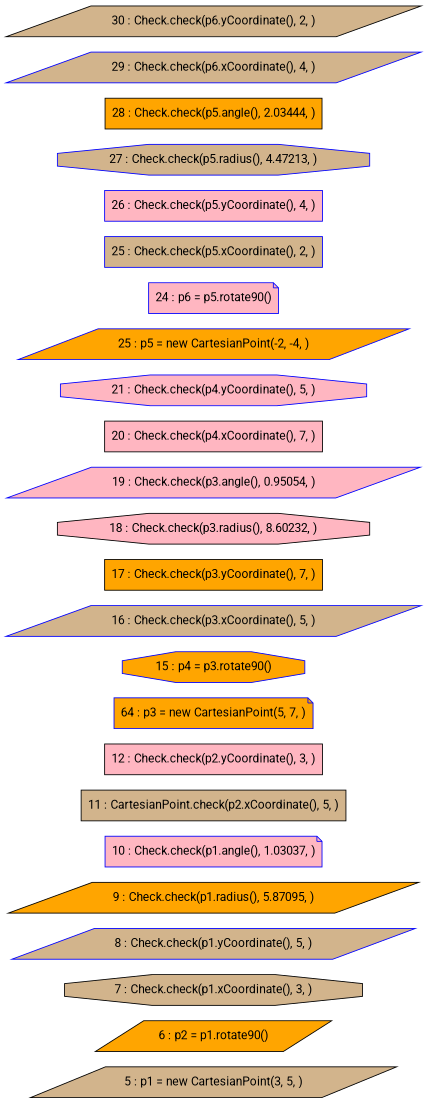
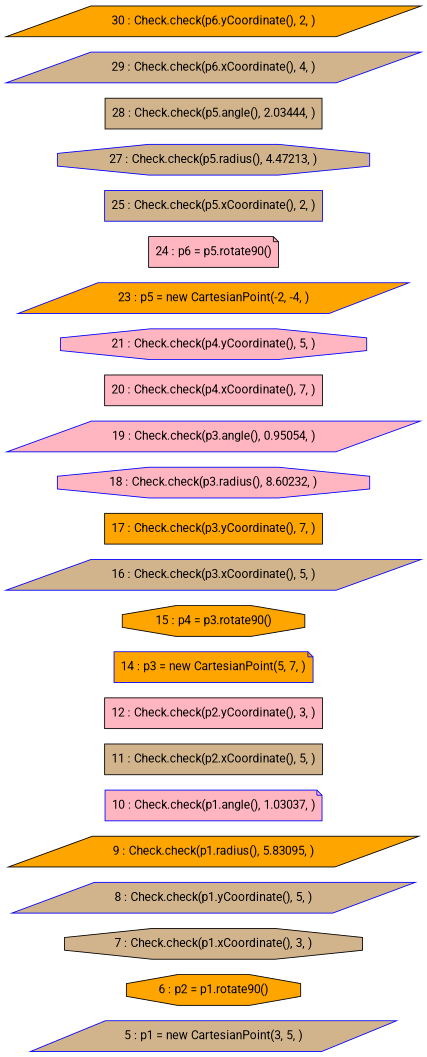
node "30 : Check.check(p6.yCoordinate(), 2, )": fillcolor tan -> orange
node "28 : Check.check(p5.angle(), 2.03444, )": fillcolor orange -> tan
node "26 : Check.check(p5.yCoordinate(), 4, )": removed
node "24 : p6 = p5.rotate90()": color blue -> black
node "25 : p5 = new CartesianPoint(-2, -4, )": label "25 : p5 = new CartesianPoint(-2, -4, )" -> "23 : p5 = new CartesianPoint(-2, -4, )"
node "18 : Check.check(p3.radius(), 8.60232, )": color black -> blue
node "15 : p4 = p3.rotate90()": color blue -> black
node "64 : p3 = new CartesianPoint(5, 7, )": label "64 : p3 = new CartesianPoint(5, 7, )" -> "14 : p3 = new CartesianPoint(5, 7, )"
node "11 : CartesianPoint.check(p2.xCoordinate(), 5, )": label "11 : CartesianPoint.check(p2.xCoordinate(), 5, )" -> "11 : Check.check(p2.xCoordinate(), 5, )"
node "9 : Check.check(p1.radius(), 5.87095, )": label "9 : Check.check(p1.radius(), 5.87095, )" -> "9 : Check.check(p1.radius(), 5.83095, )"
node "6 : p2 = p1.rotate90()": shape parallelogram -> octagon
node "5 : p1 = new CartesianPoint(3, 5, )": color black -> blue
